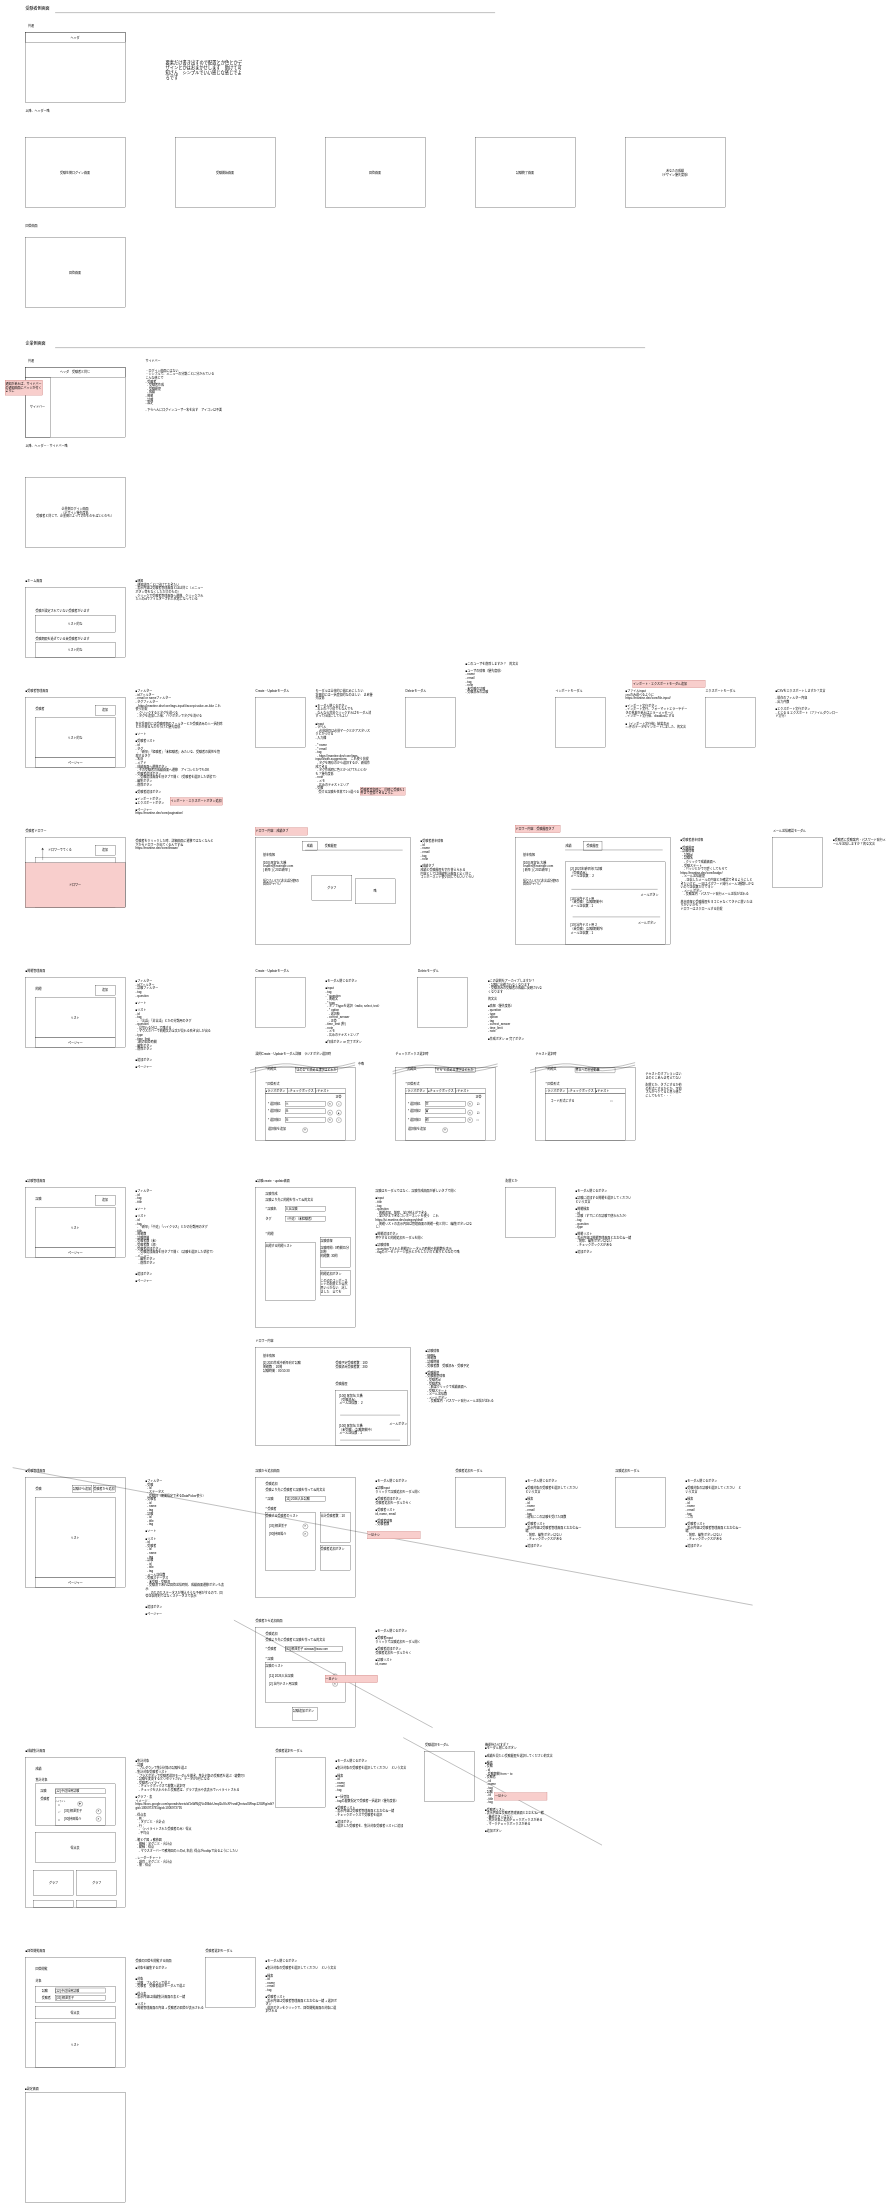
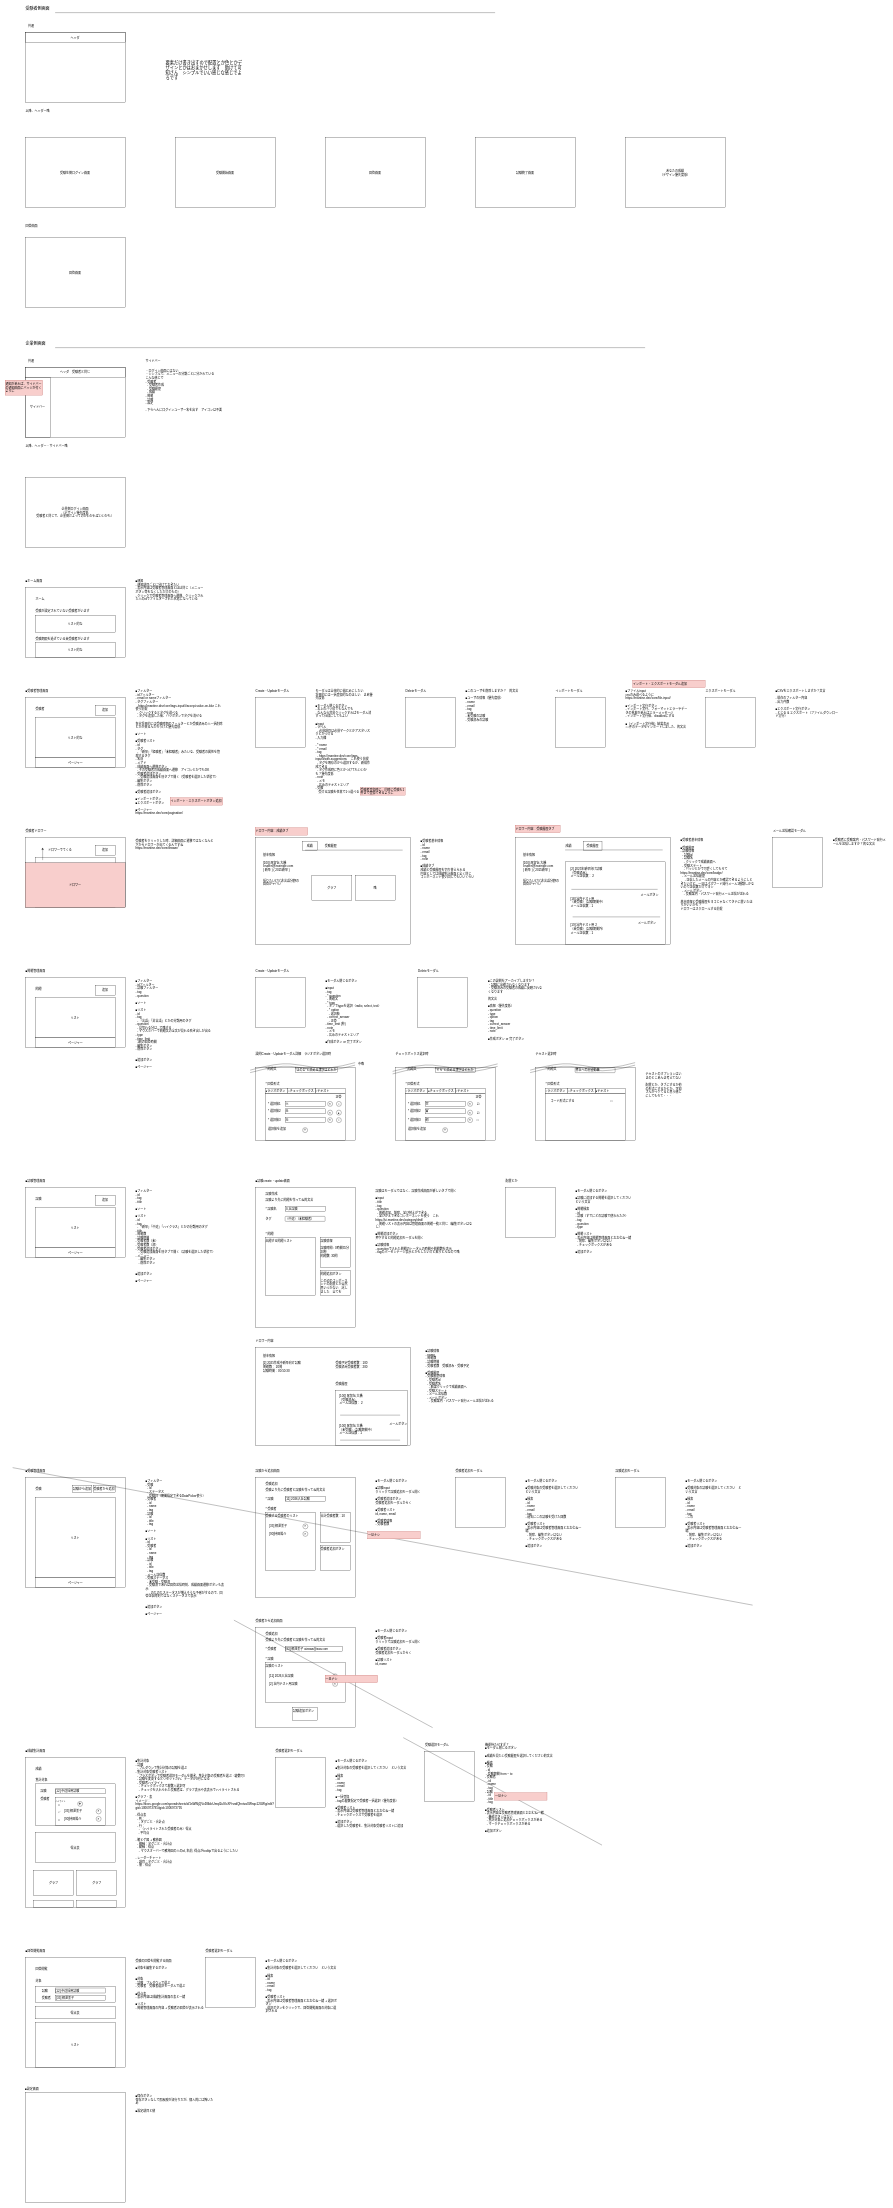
node "ホーム": added
node "■このユーザを削除しますか？ 的文言 ■ユーザの情報（優先度低） - name - email - tag - note - 未受験の試験 - 受験済みの試験": moved (493, 683) -> (493, 710)
node "略": moved (375, 891) -> (375, 888)
node "（中途）（未経験者）": shape rectangle -> rounded rectangle
node "出題する問題リスト": moved (290, 1271) -> (290, 1266)
node "■保存ボタン 保存ボタンなしで即反映が流行りだが、個人的には怖いため ■設定項目と値": added
